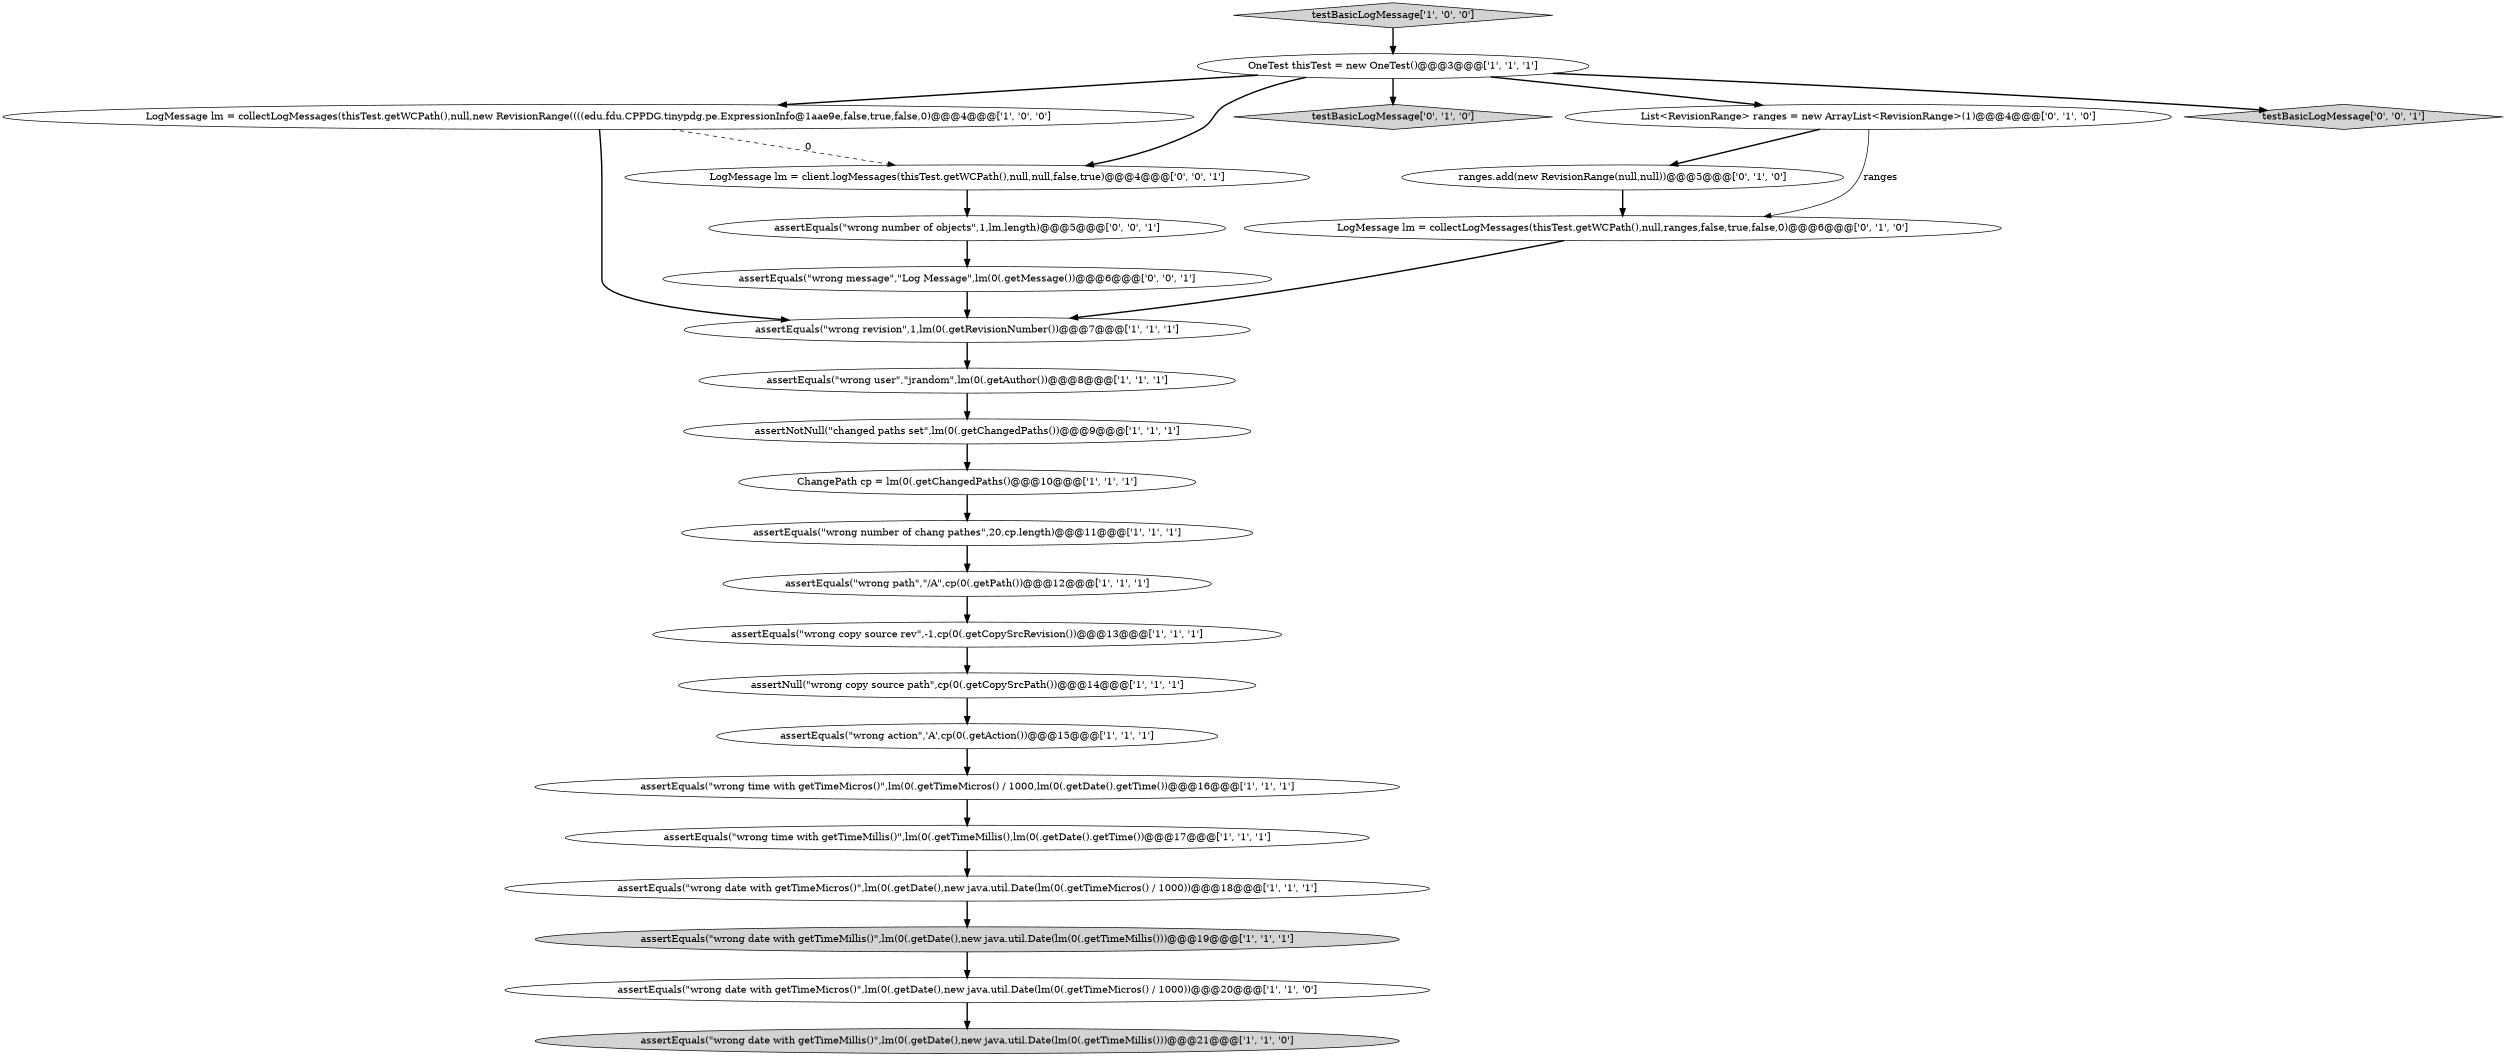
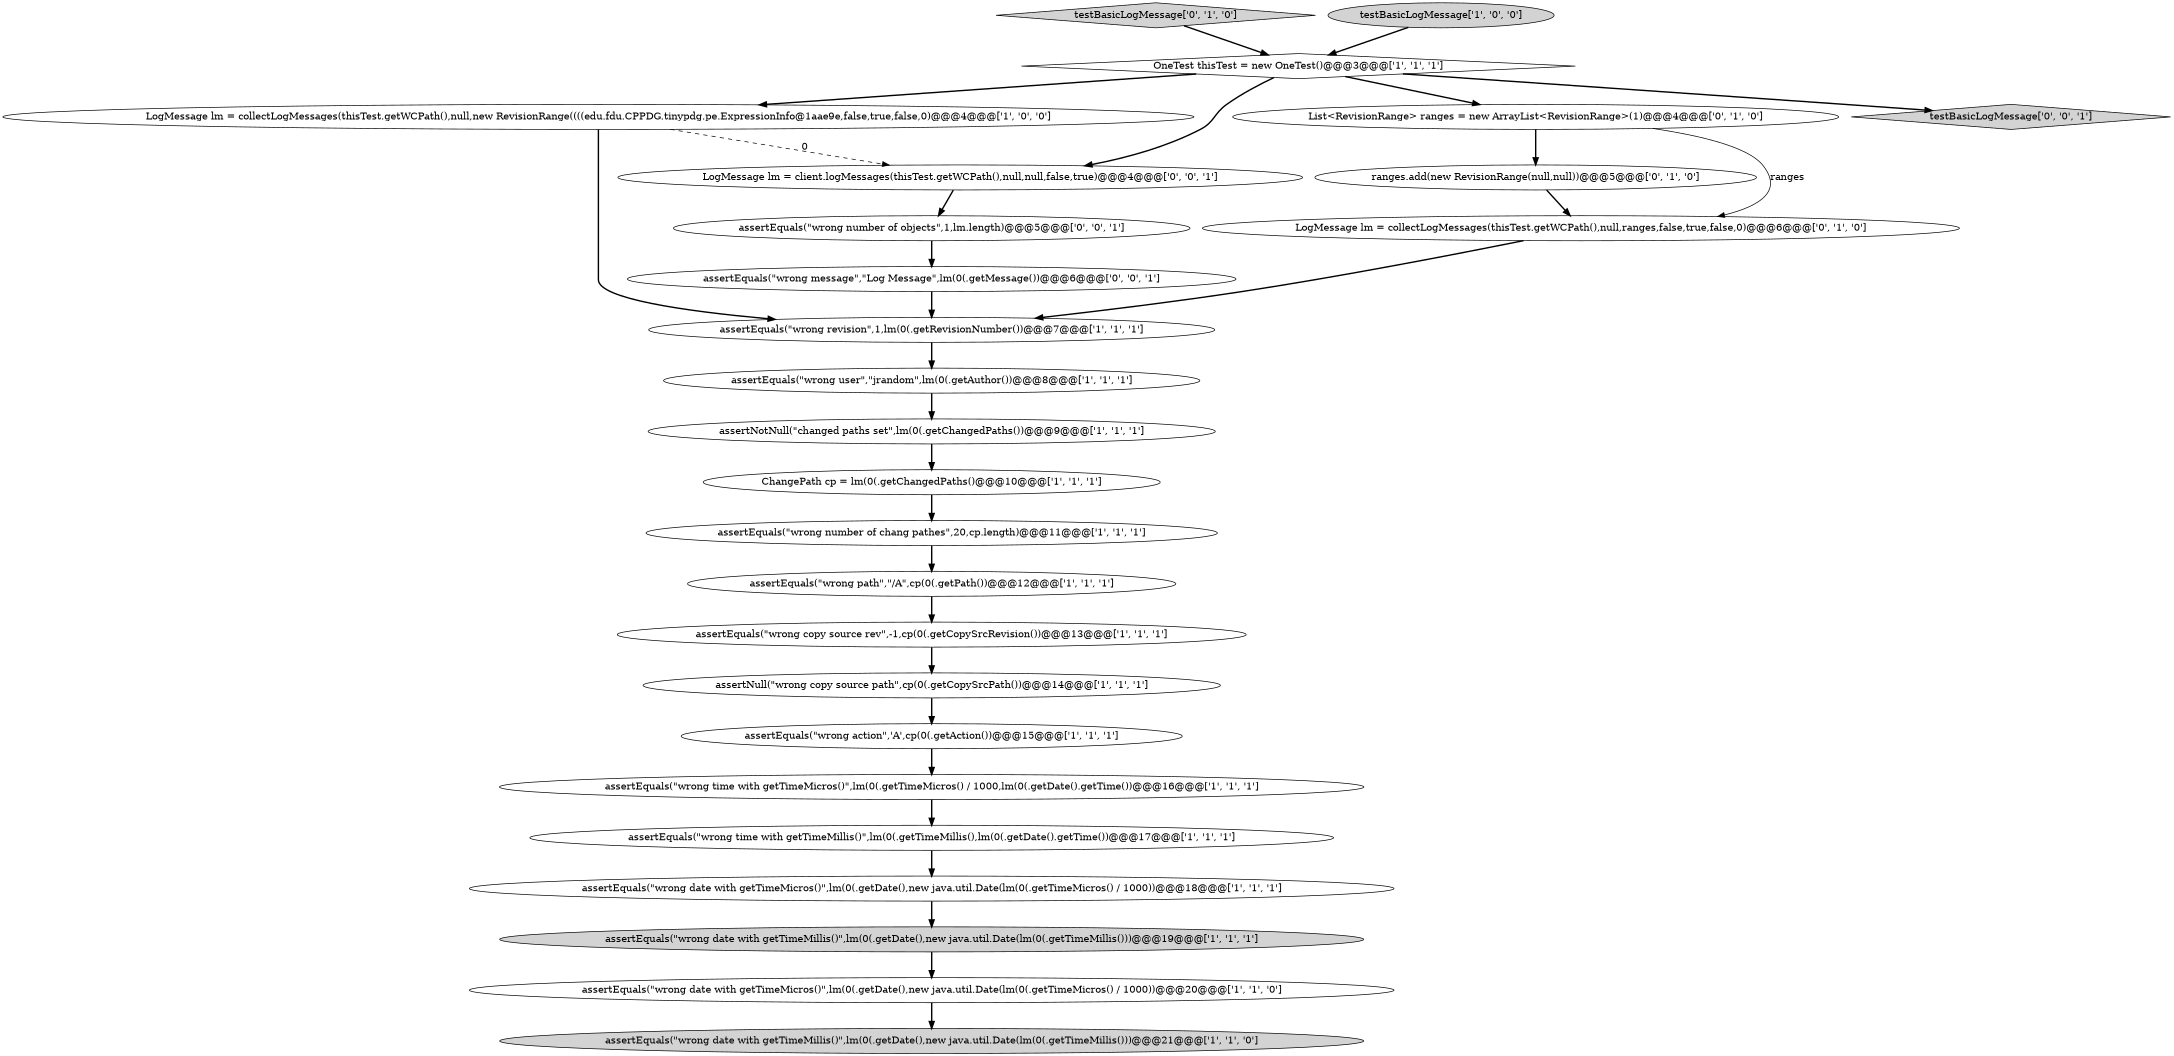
node "testBasicLogMessage['1', '0', '0']": shape diamond -> ellipse
node "OneTest thisTest = new OneTest()@@@3@@@['1', '1', '1']": shape ellipse -> diamond
edge "OneTest thisTest = new OneTest()@@@3@@@['1', '1', '1']" -> "testBasicLogMessage['0', '1', '0']": reversed
